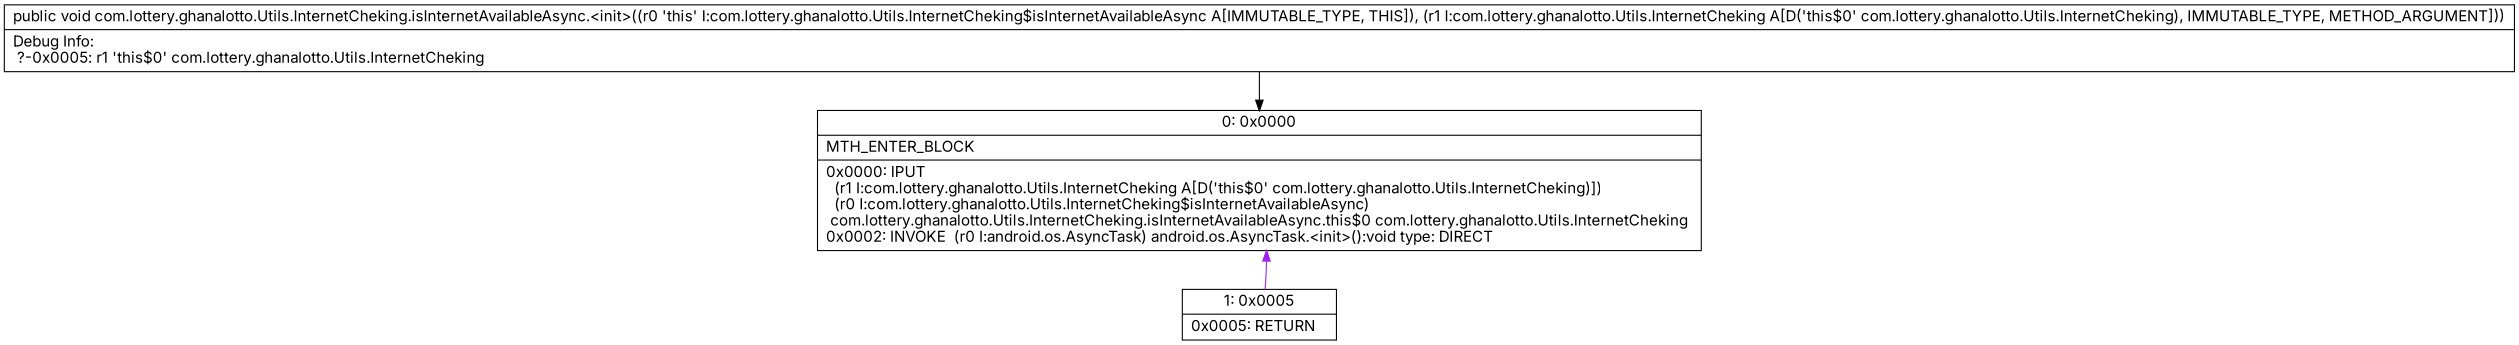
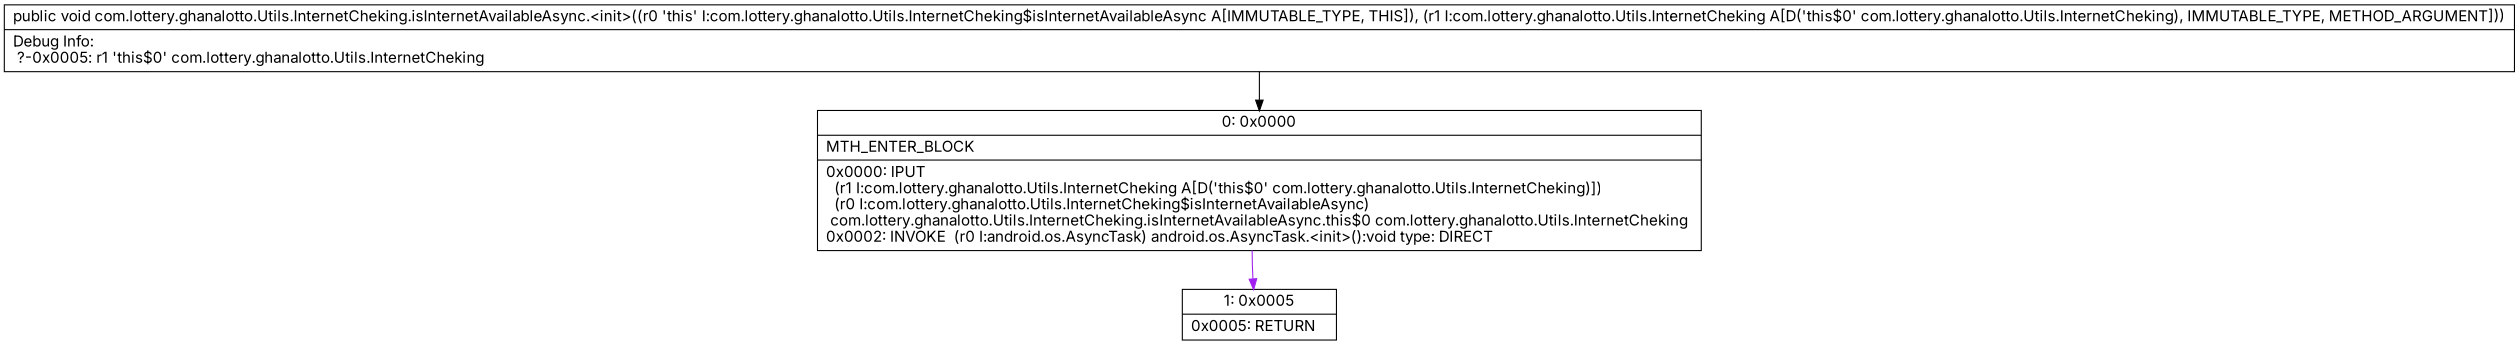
edge "1: 0x0005" -> "0: 0x0000": reversed
